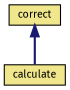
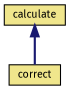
edge "calculate" -> "correct": reversed
